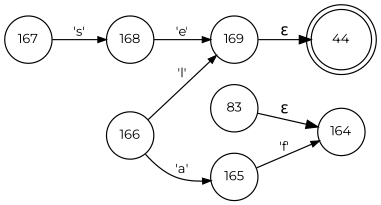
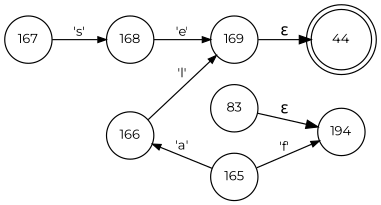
node "164": label "164" -> "194"
edge "166" -> "165": reversed
